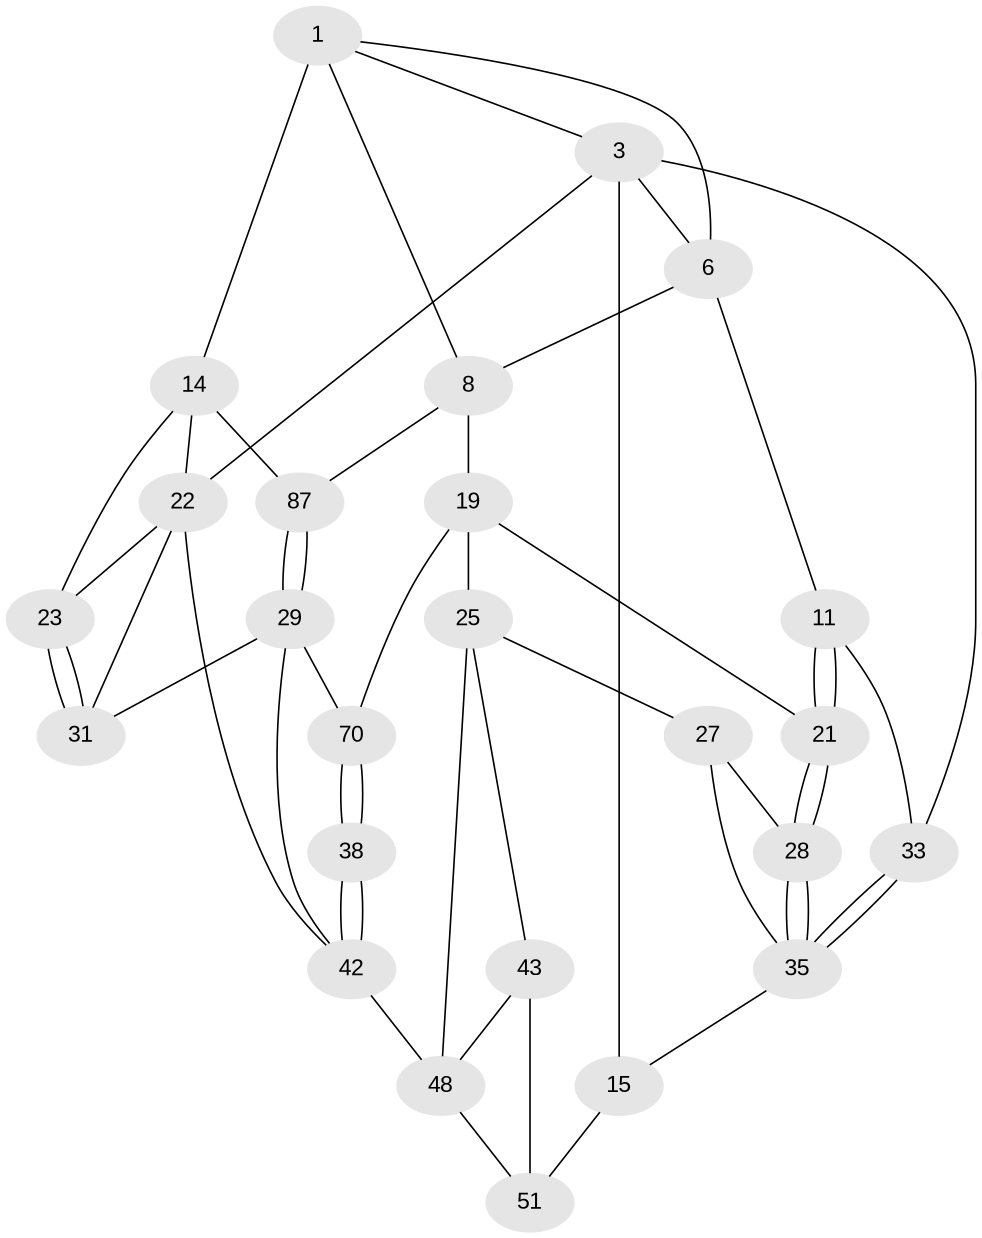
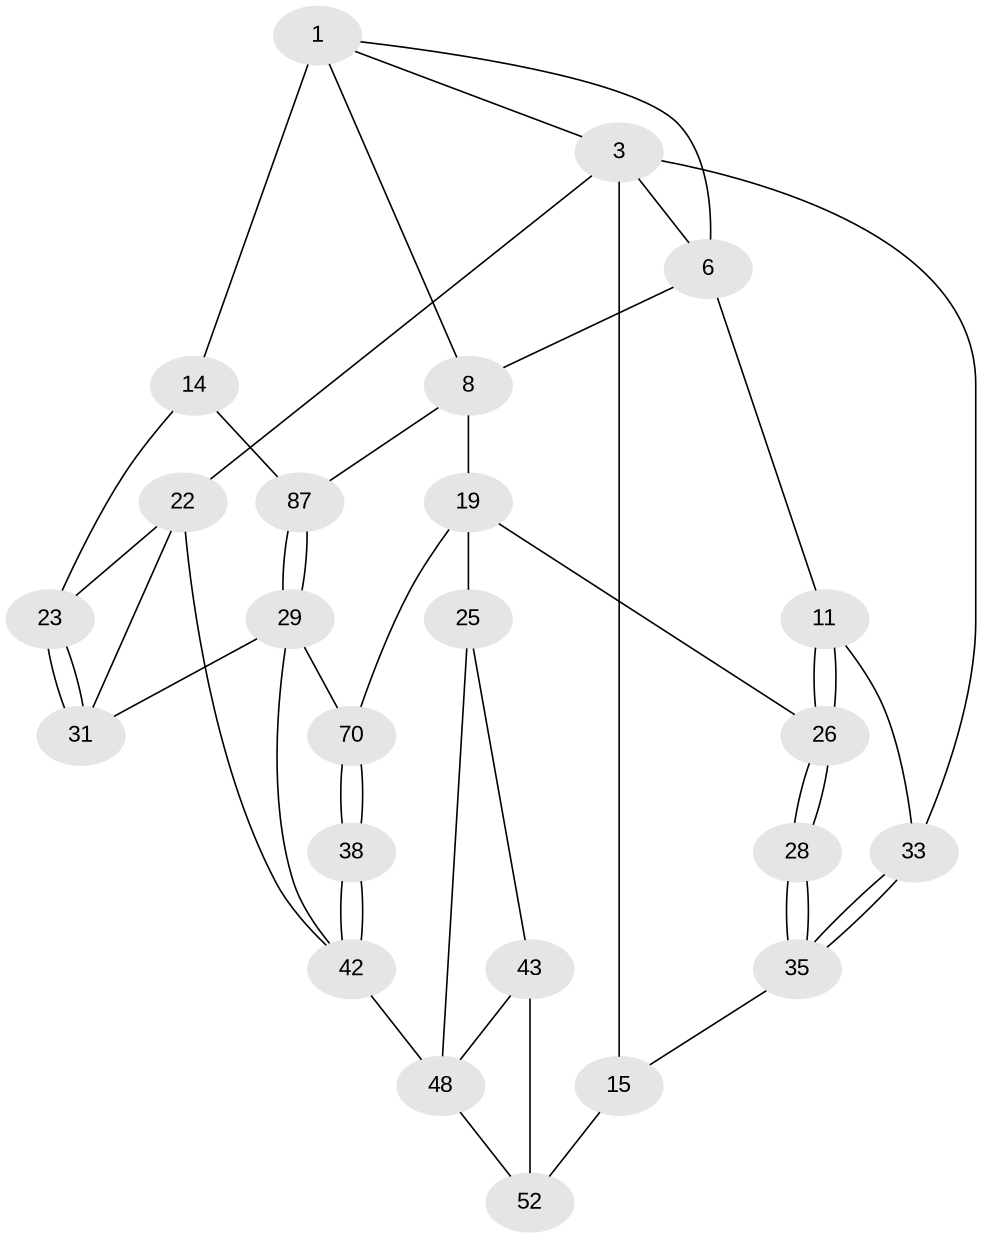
edge "14" -- "22": removed
node "27": removed
node "21": label "21" -> "26"
node "51": label "51" -> "52"
